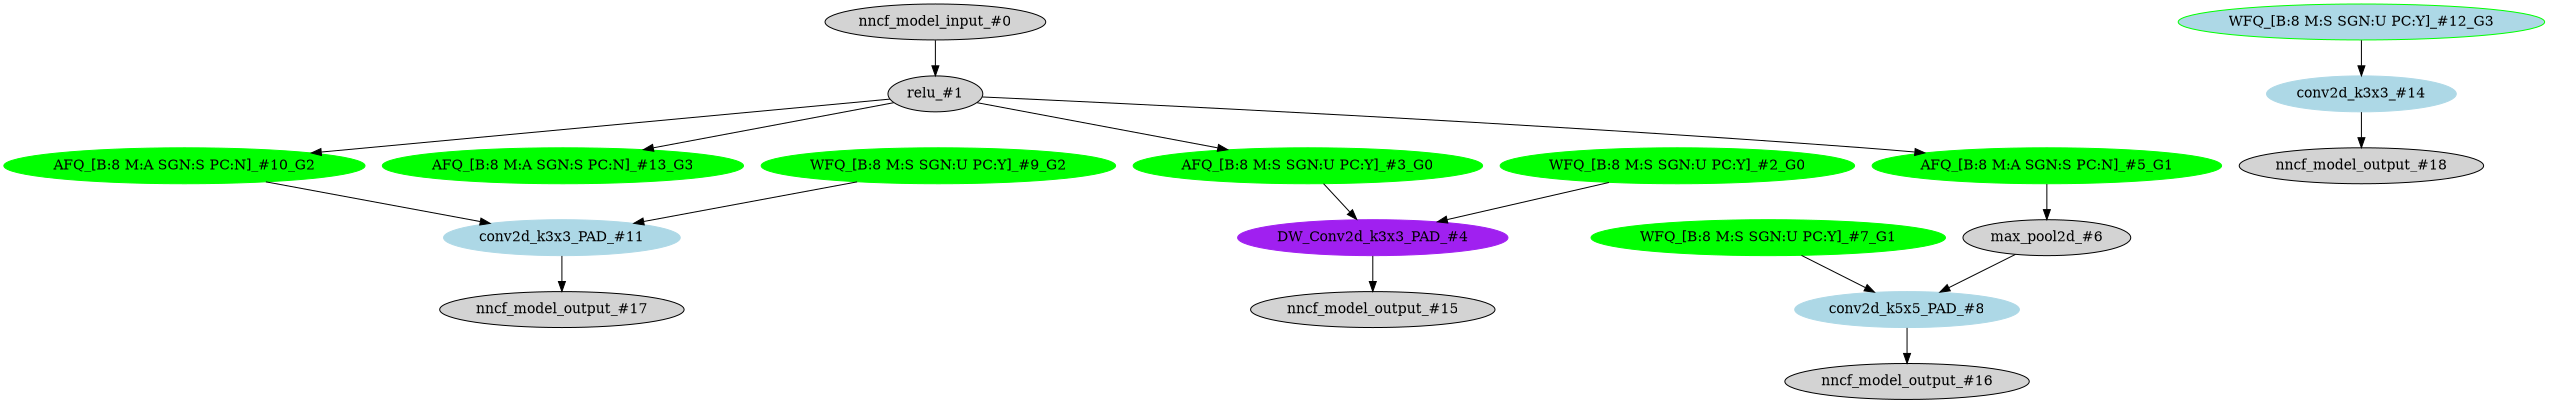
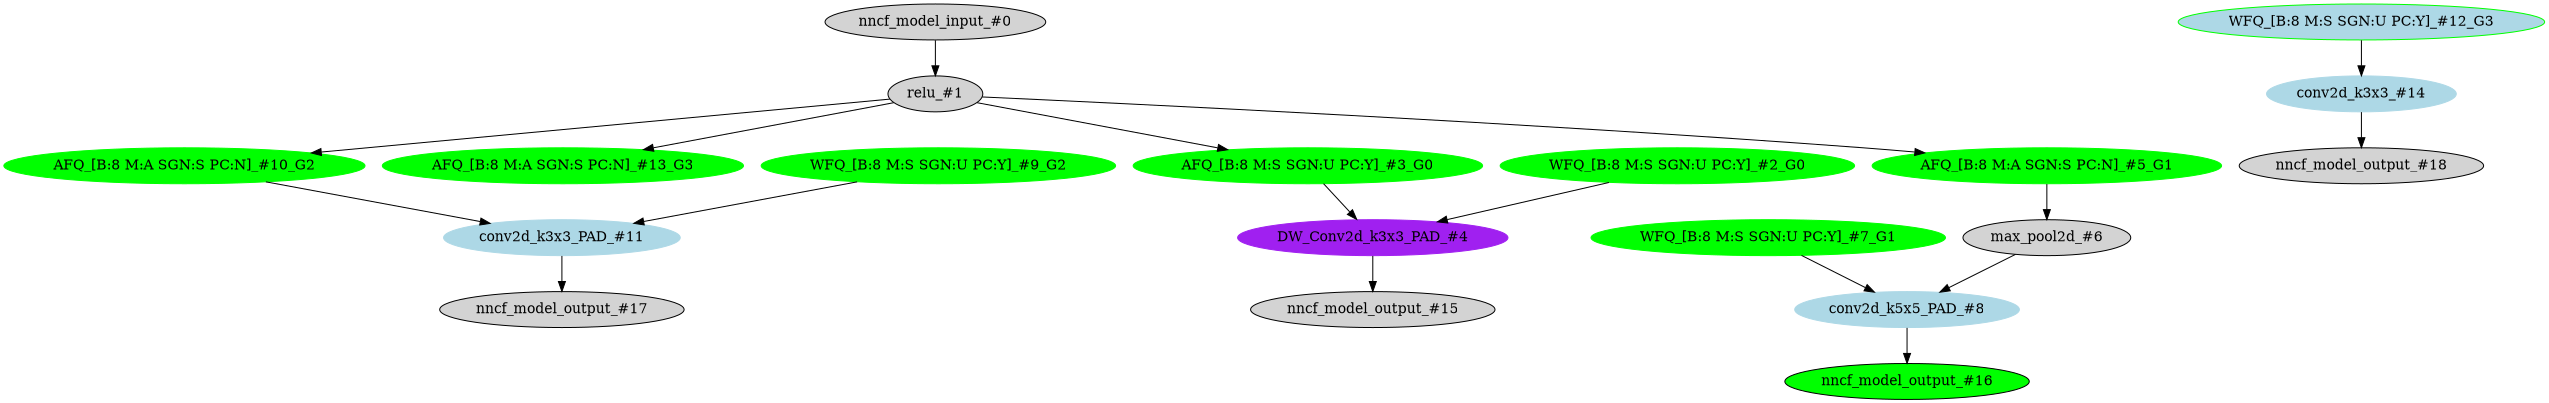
node "nncf_model_output_#16": fillcolor lightgrey -> green
